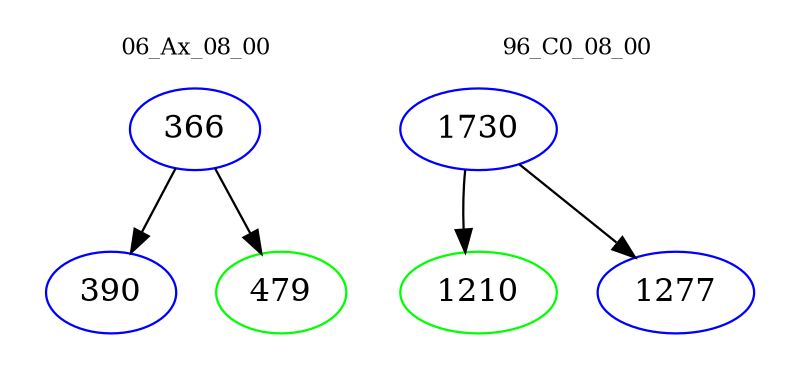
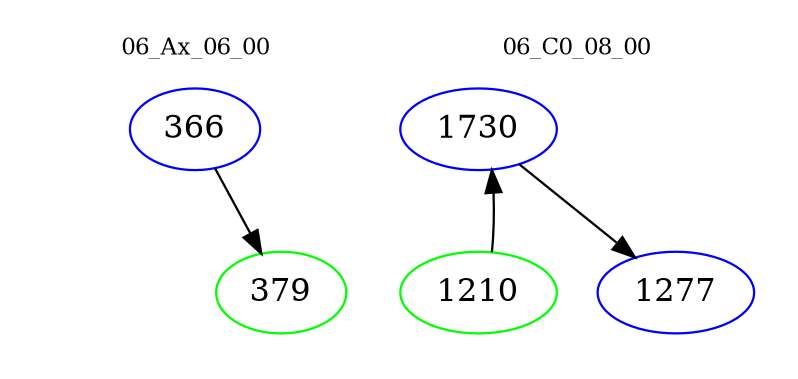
cluster "06_Ax_08_00": label "06_Ax_08_00" -> "06_Ax_06_00"
cluster "96_C0_08_00": label "96_C0_08_00" -> "06_C0_08_00"
edge "1730" -> "1210": reversed
node "390": removed
node "479": label "479" -> "379"
